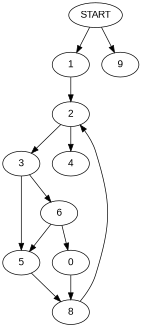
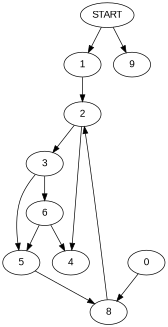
edge "6" -> "0": now "6" -> "4"
